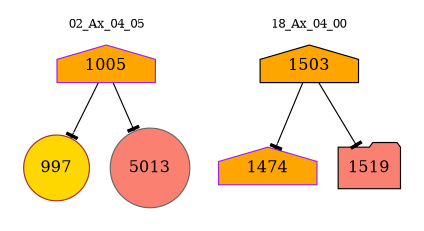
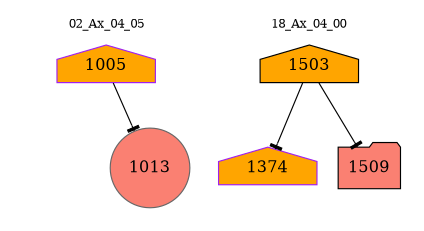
node "997": removed
node "5013": label "5013" -> "1013"
node "1474": label "1474" -> "1374"
node "1519": label "1519" -> "1509"
